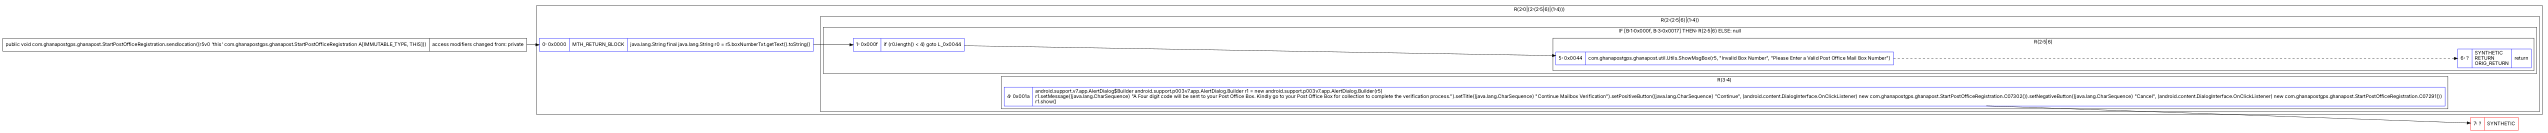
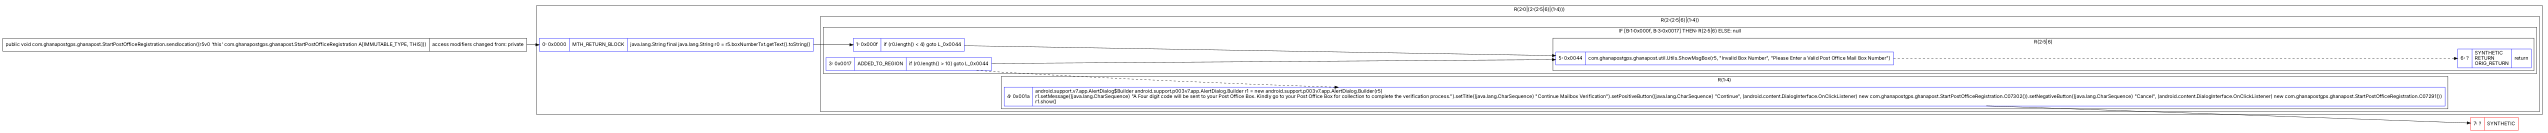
node "3: 0x0017": added
cluster "R(3:4)": label "R(3:4)" -> "R(1:4)"
